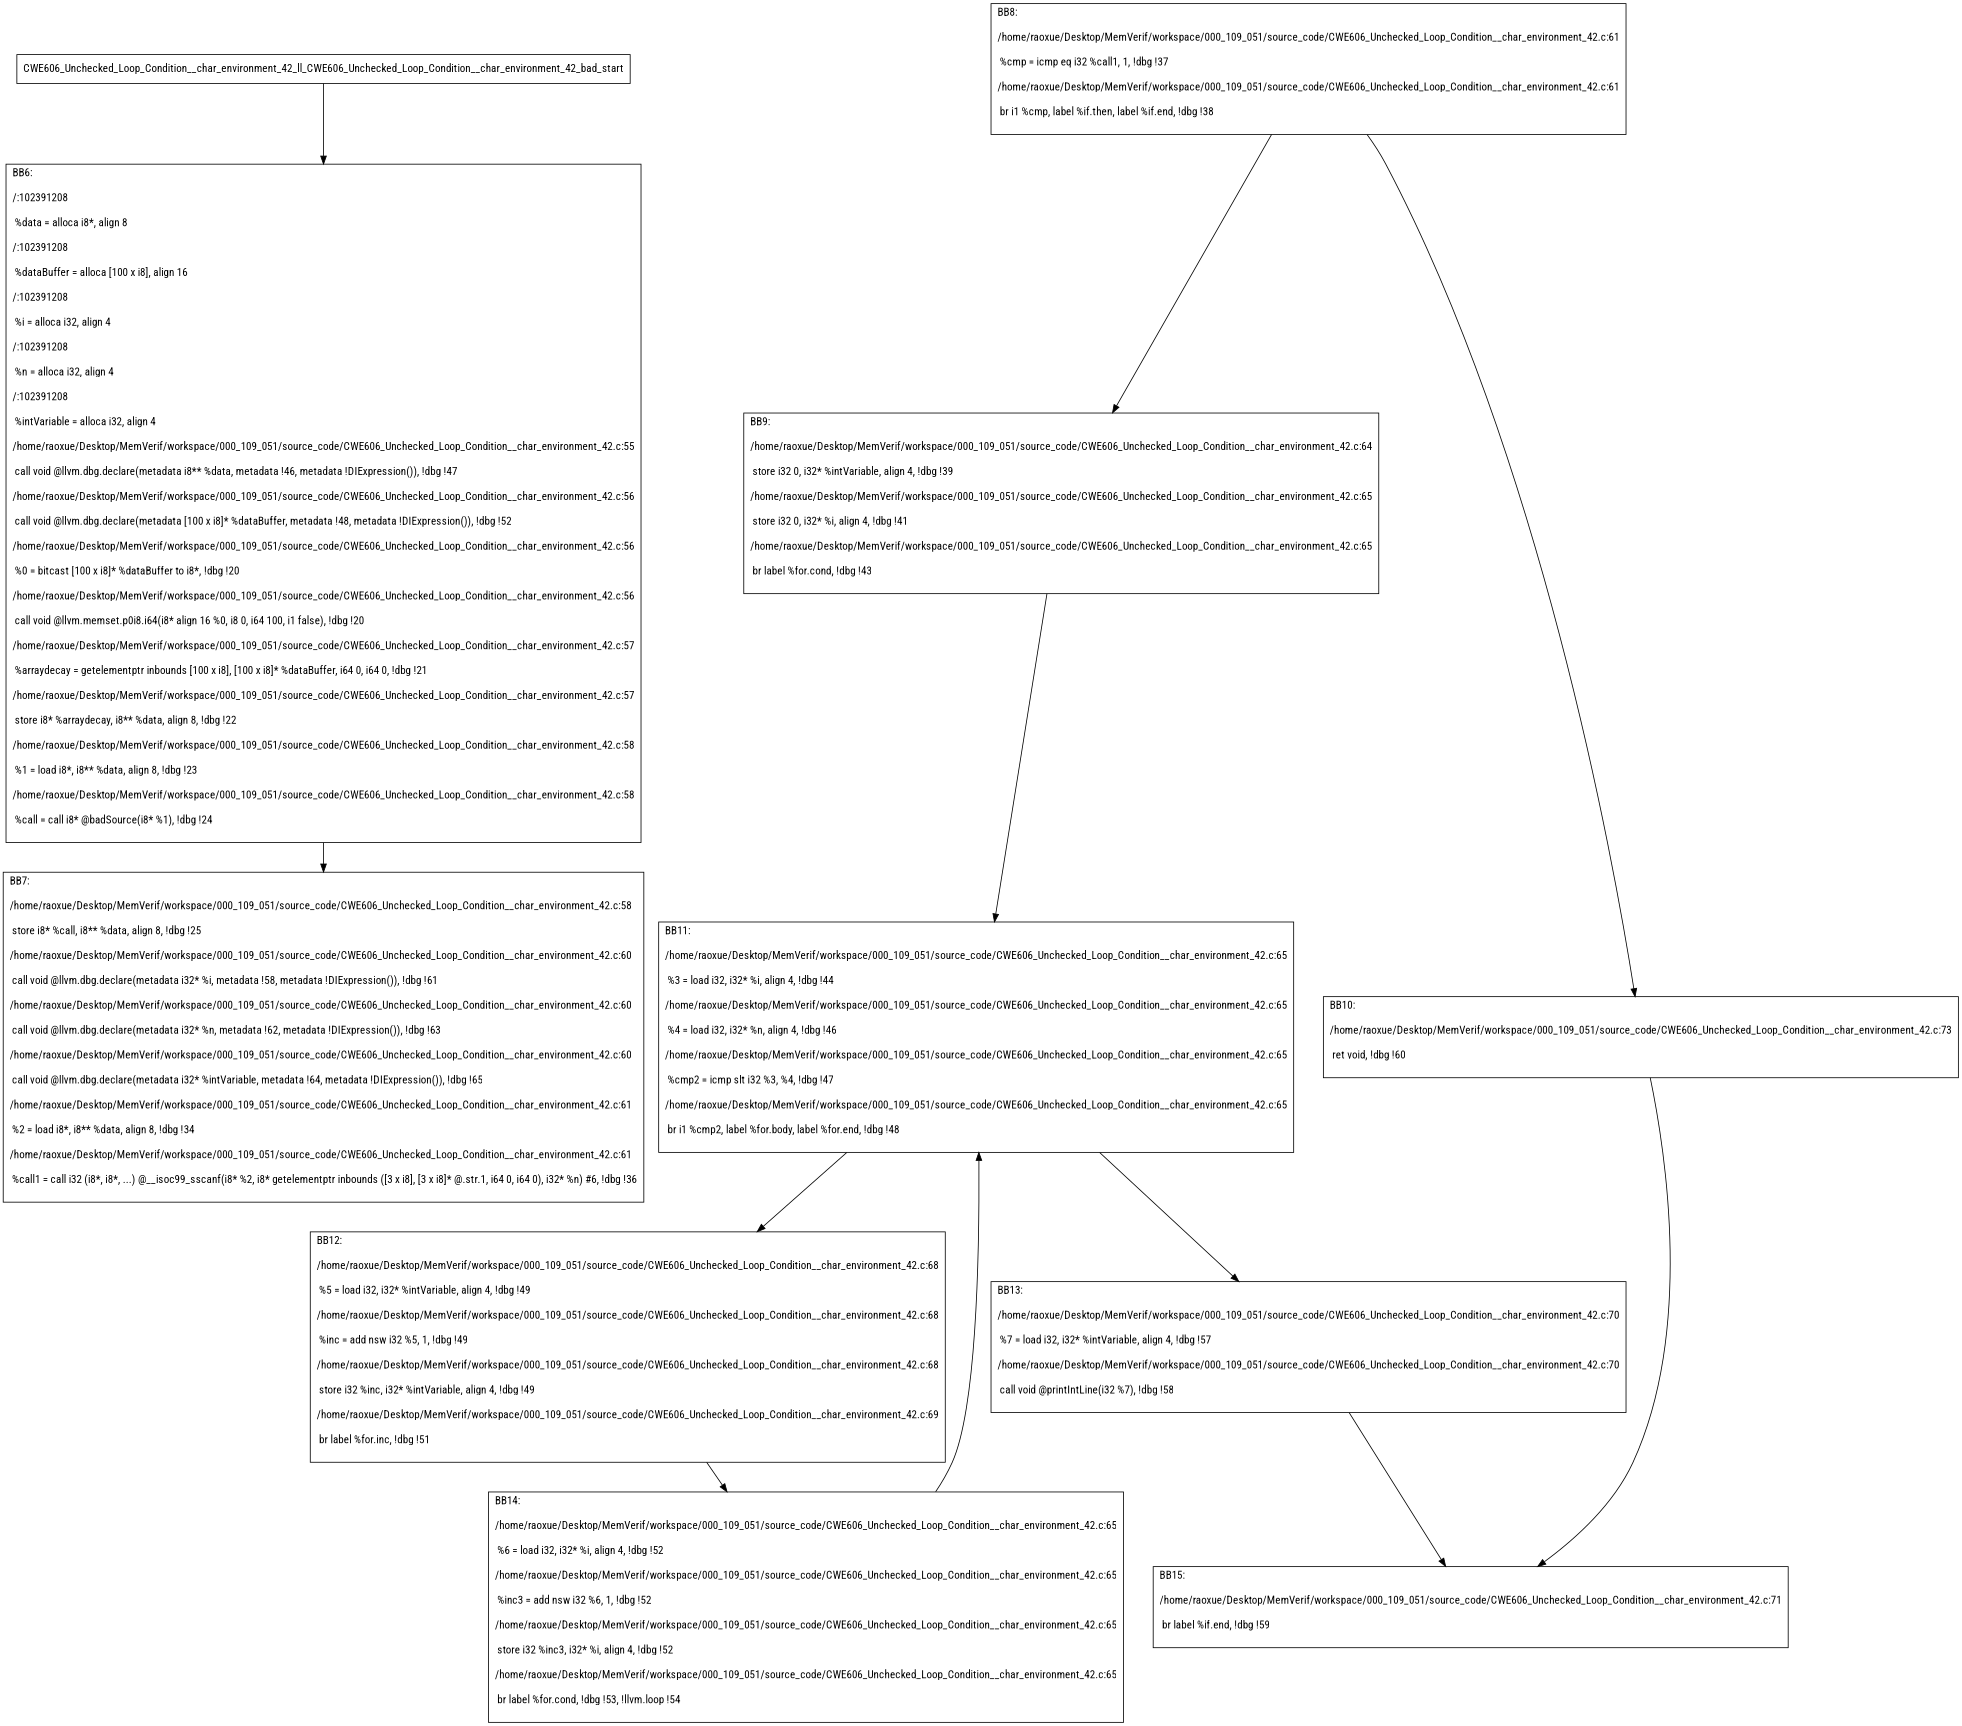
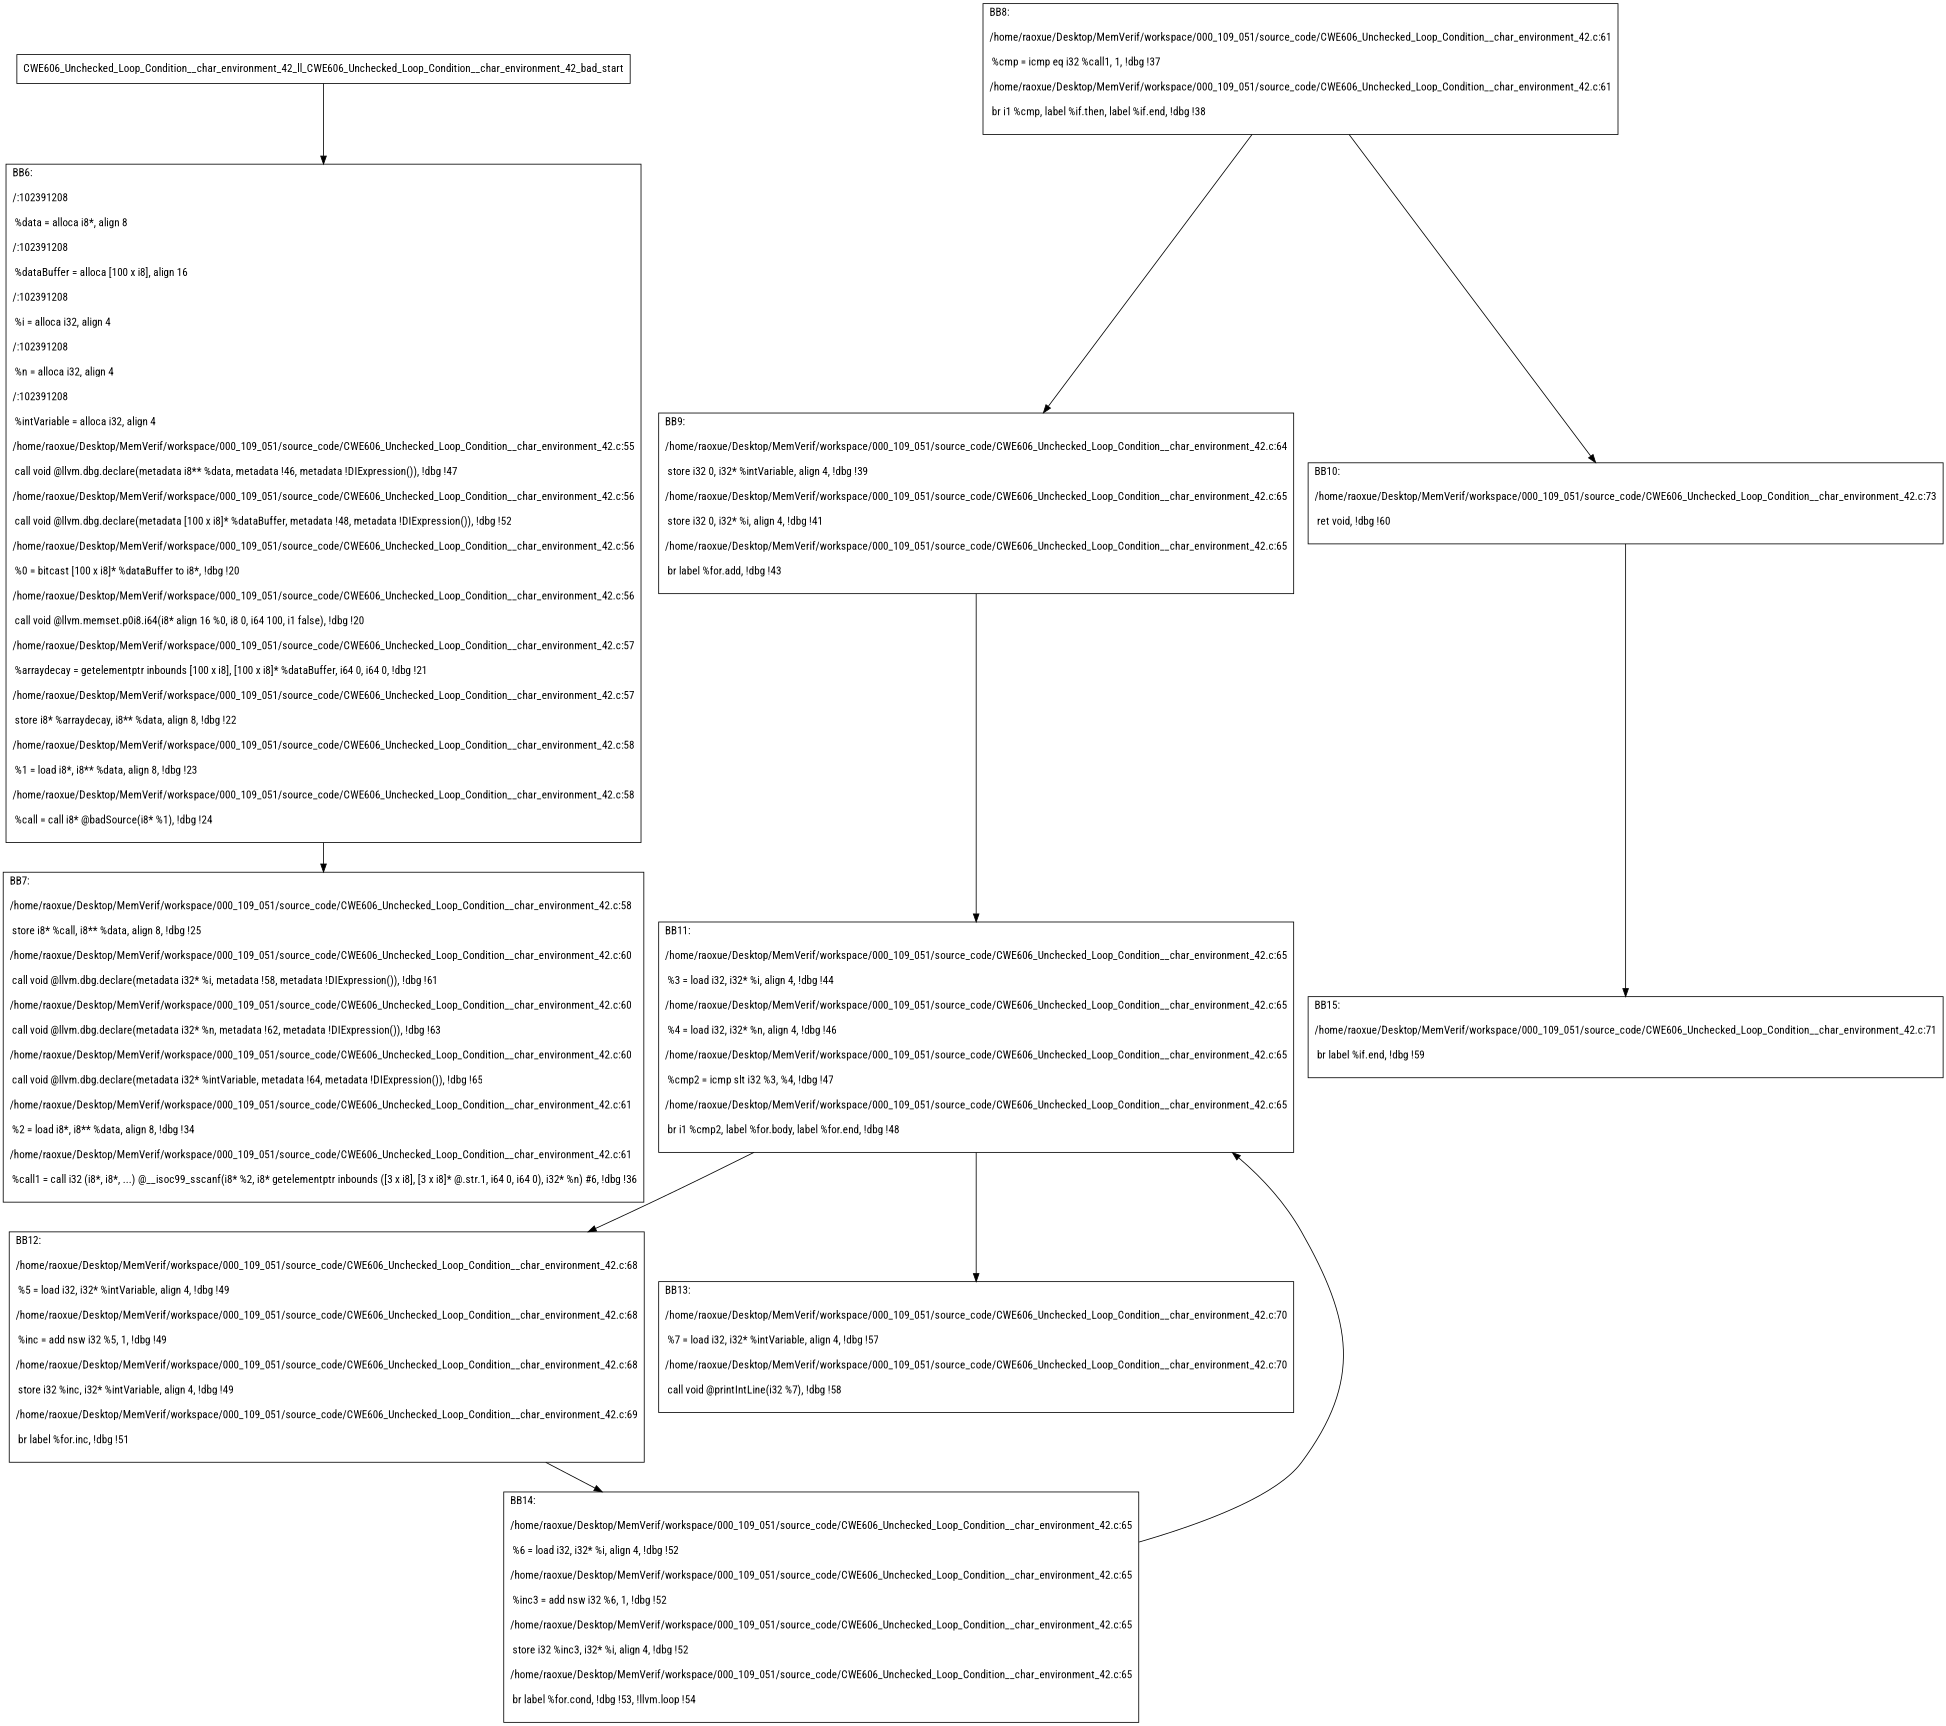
node "BB9:": text "br label %for.cond, !dbg !43" -> "br label %for.add, !dbg !43"
edge "BB13:" -> "BB15:": removed
